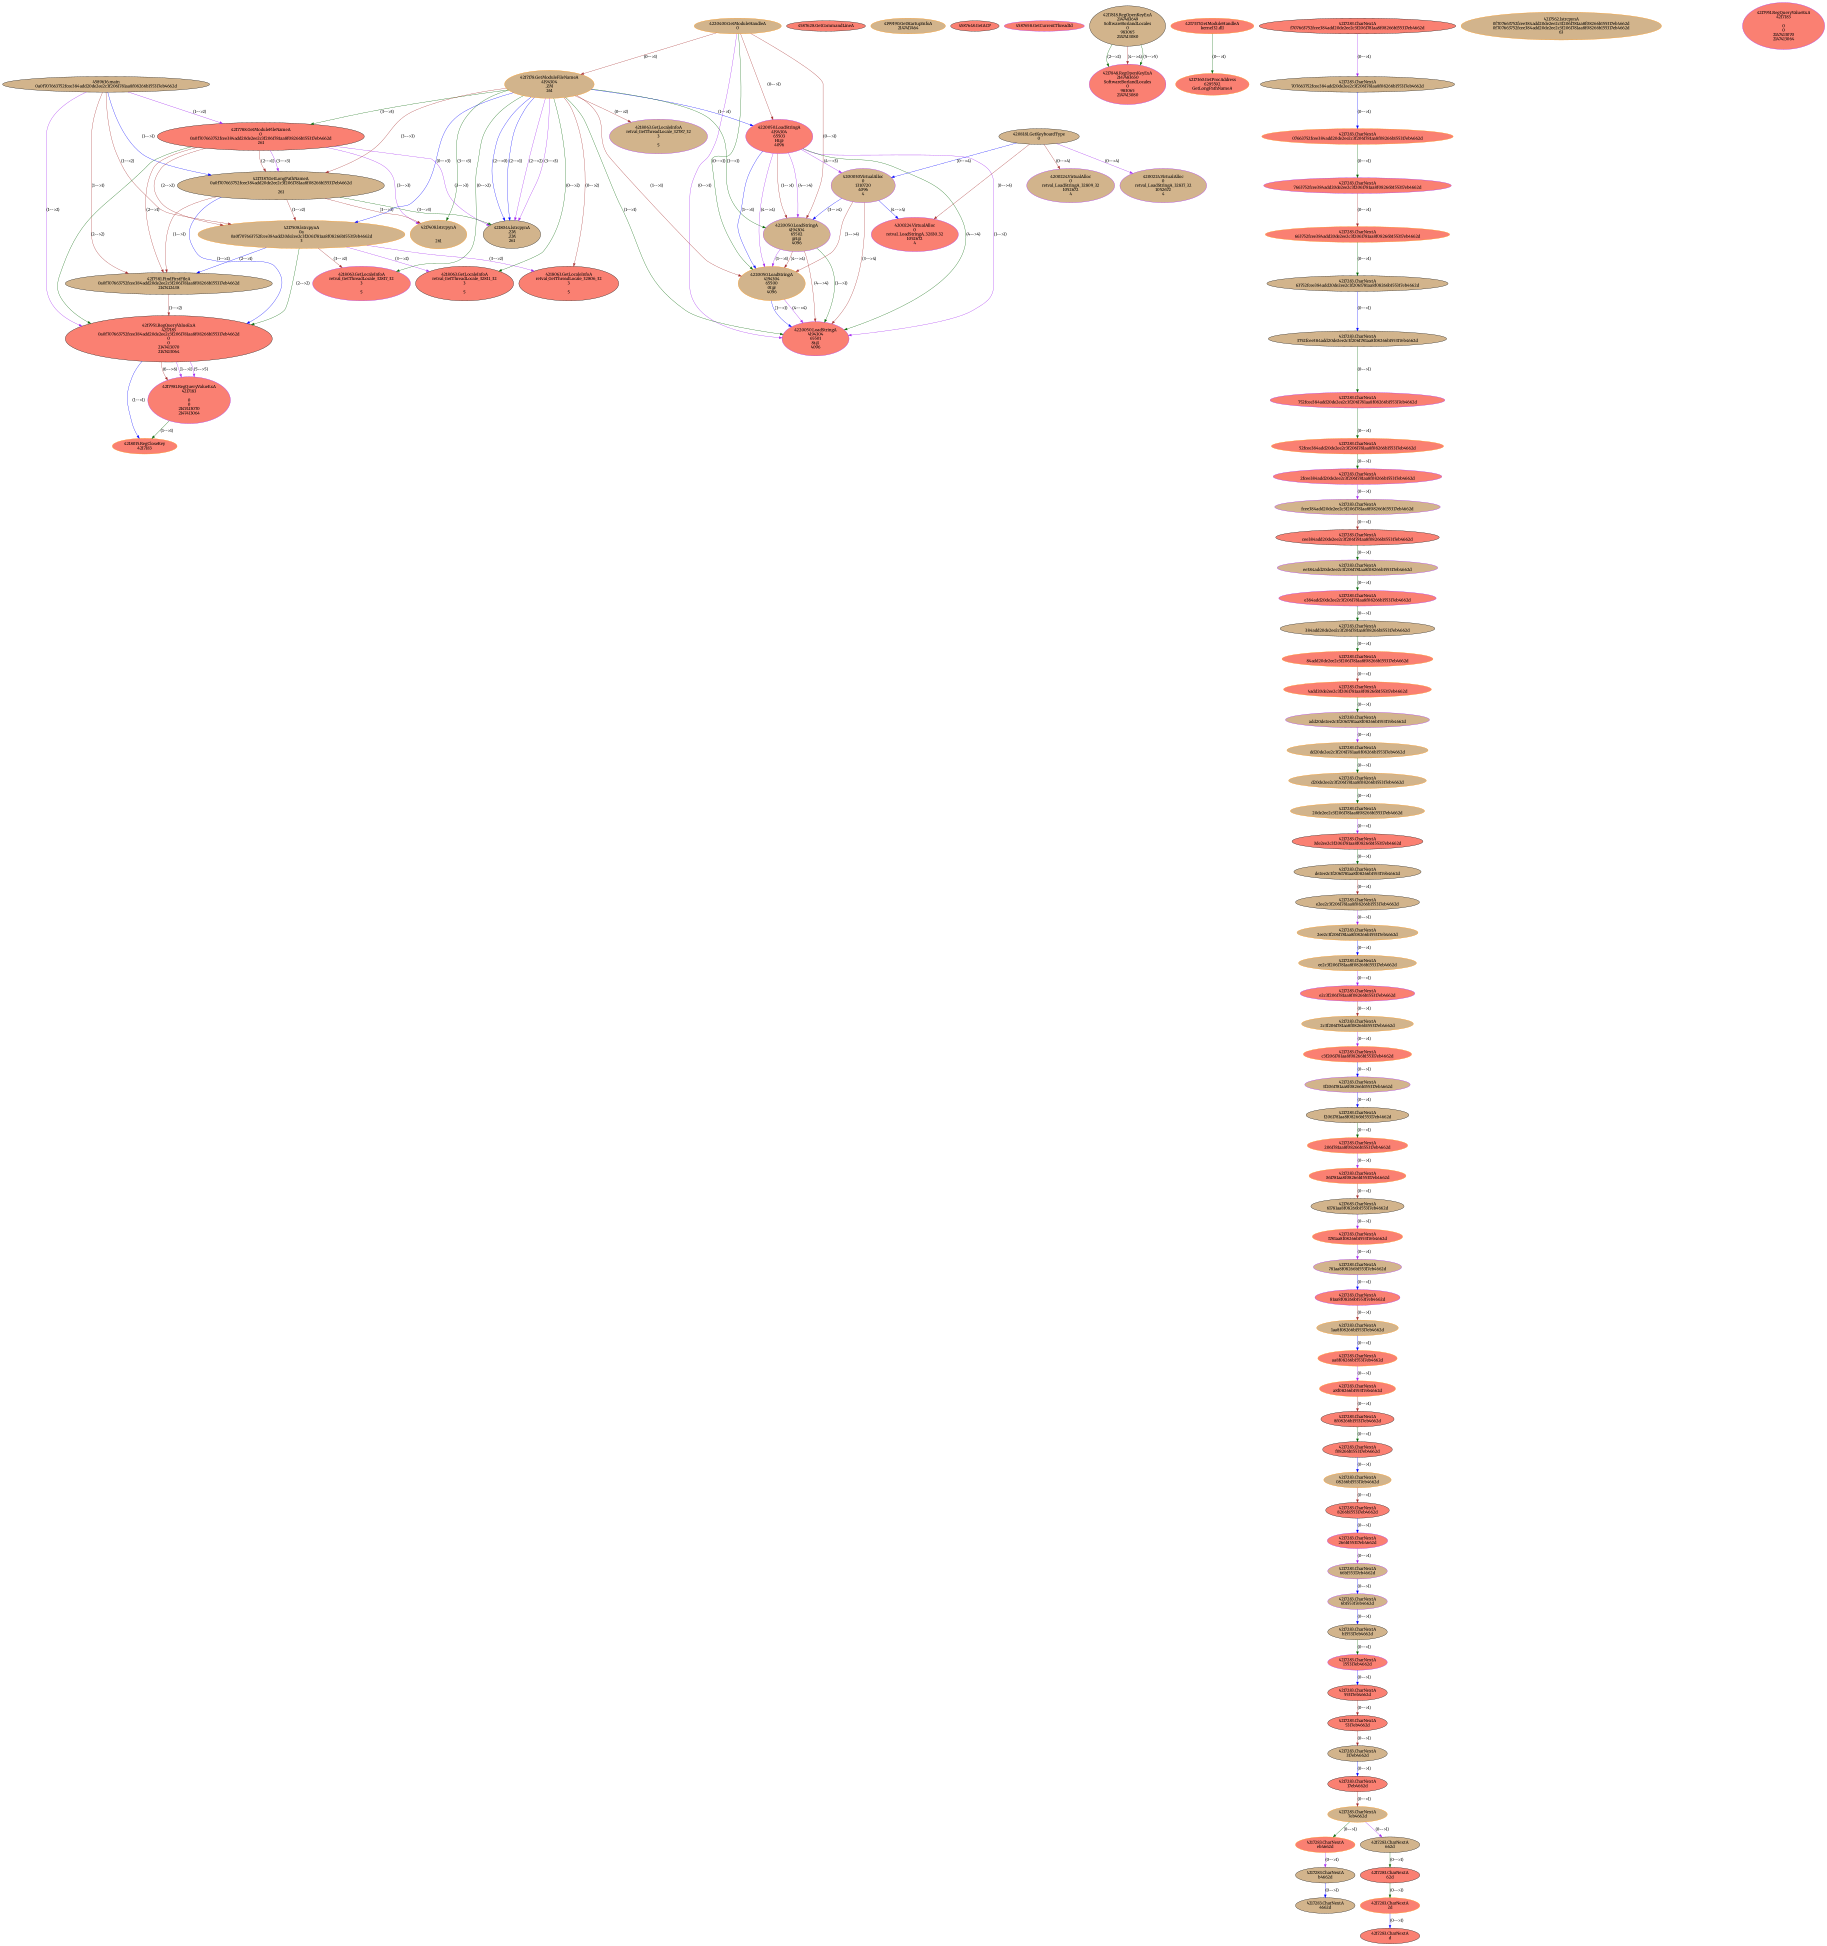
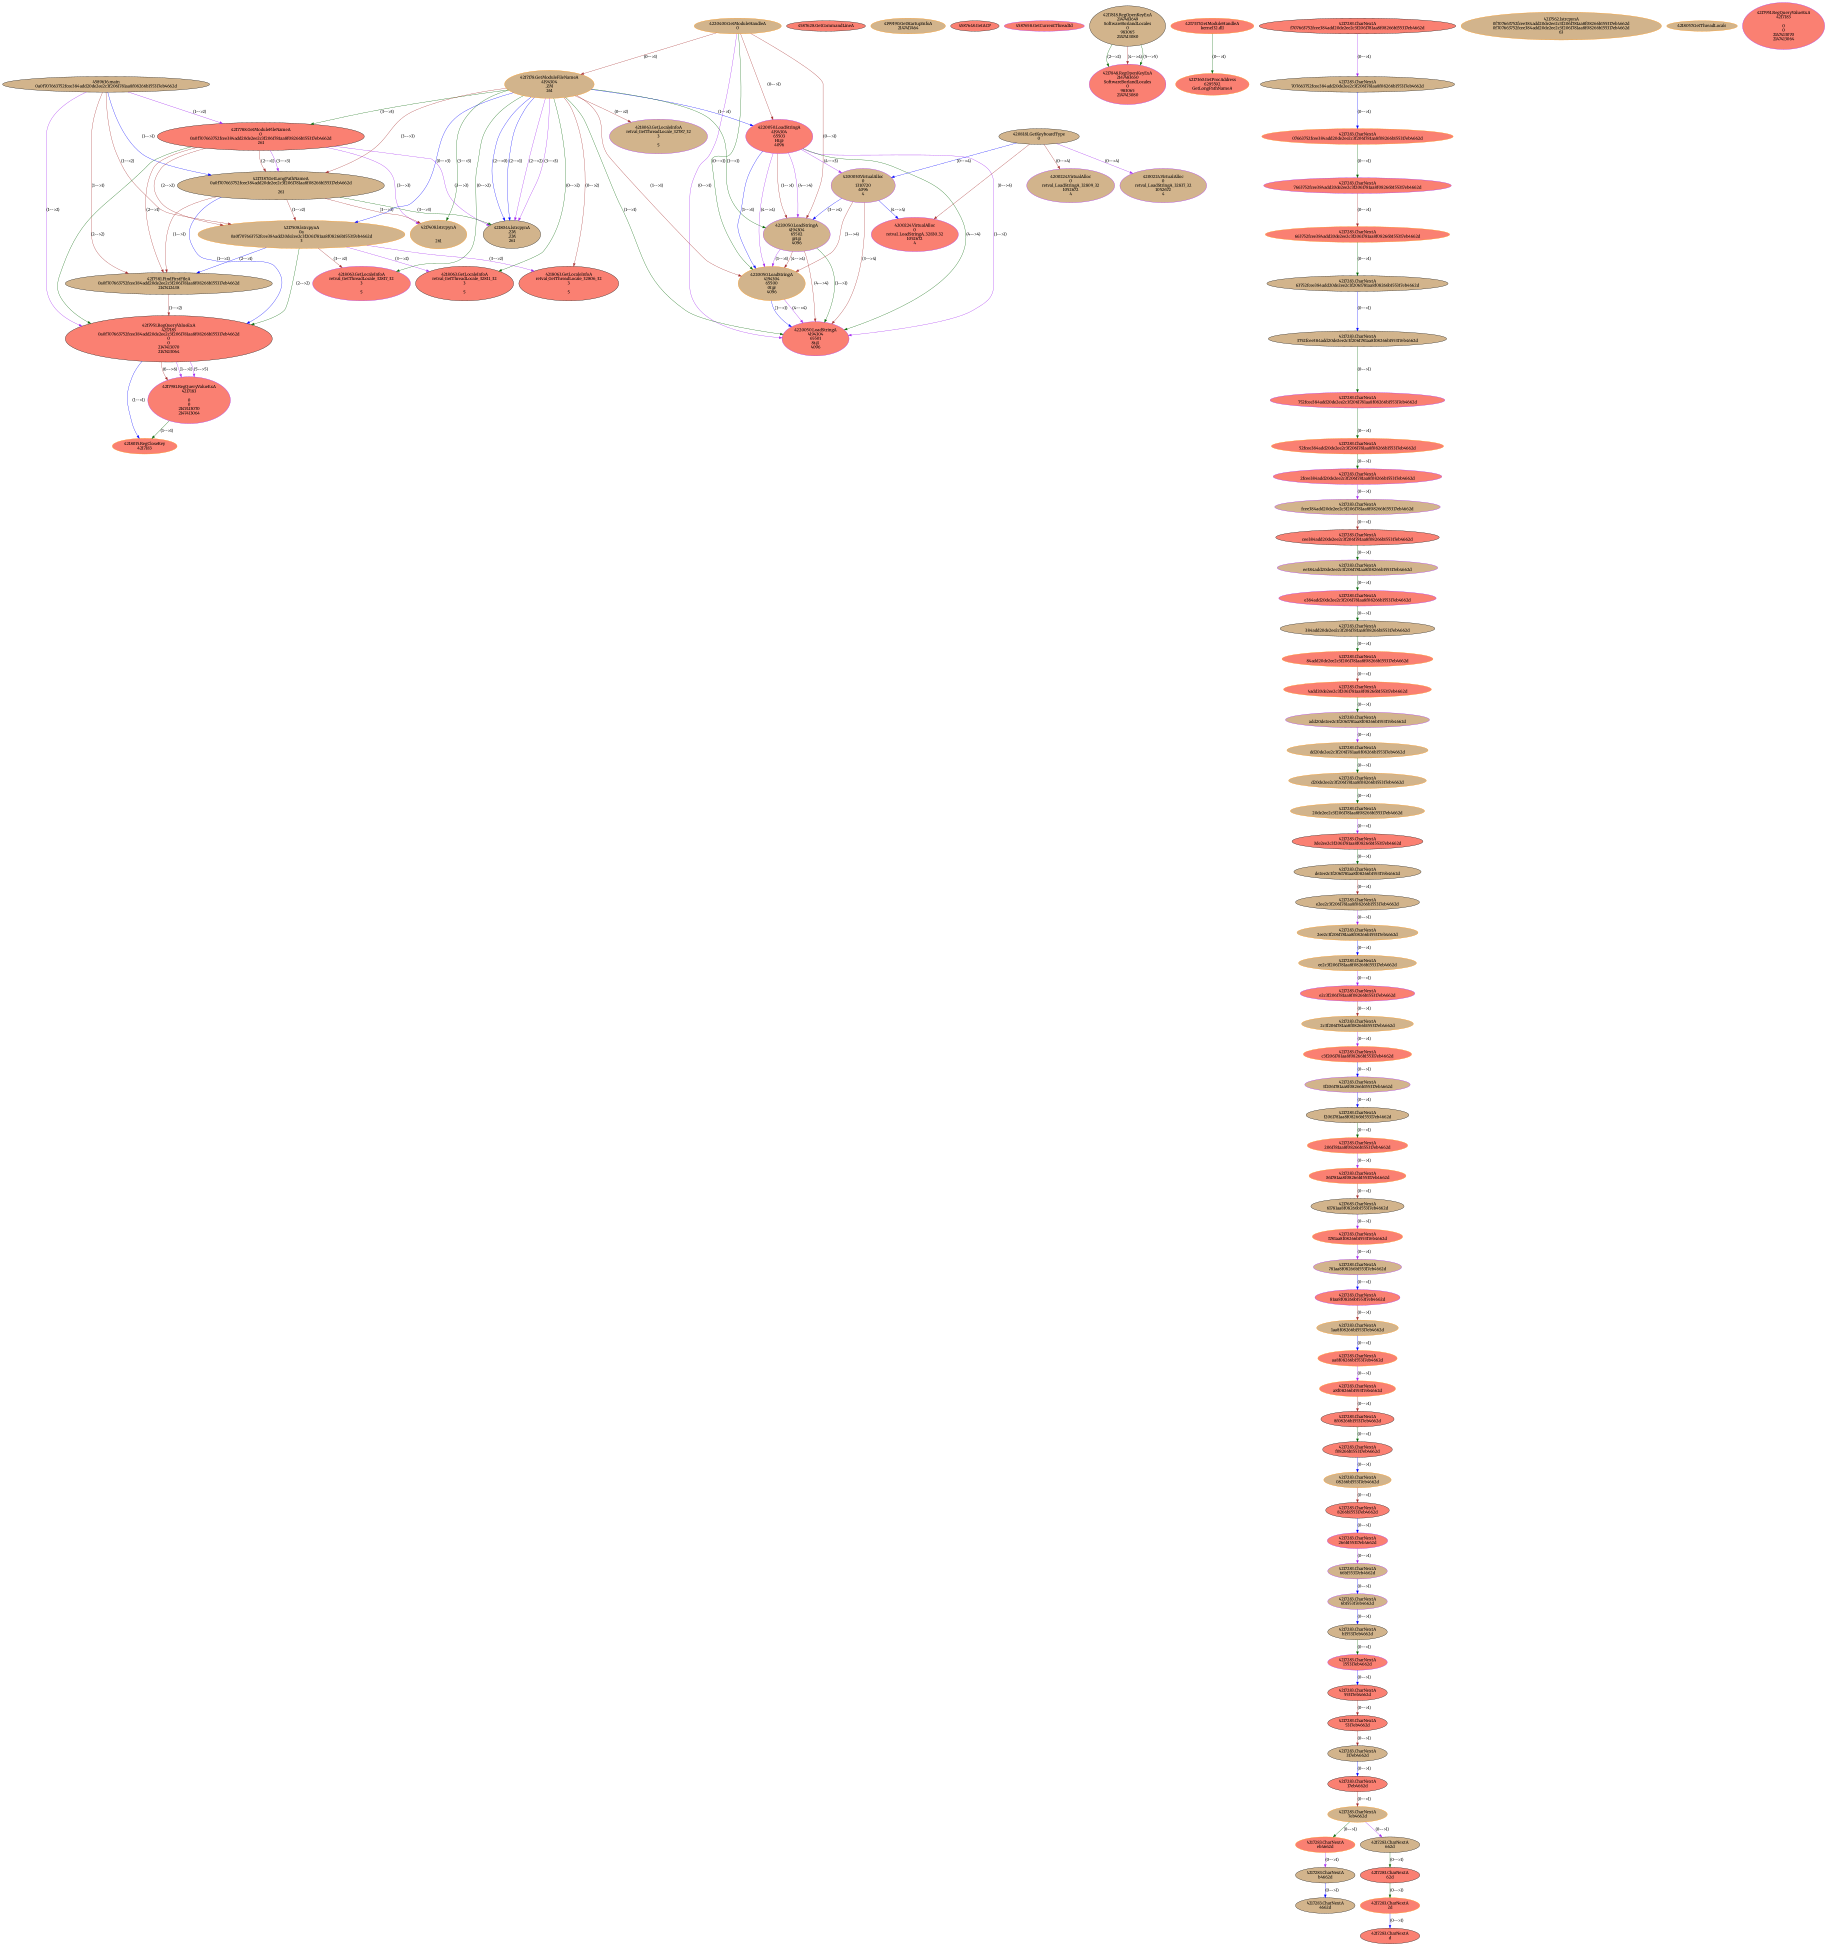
node "4218057.GetThreadLocale": added
